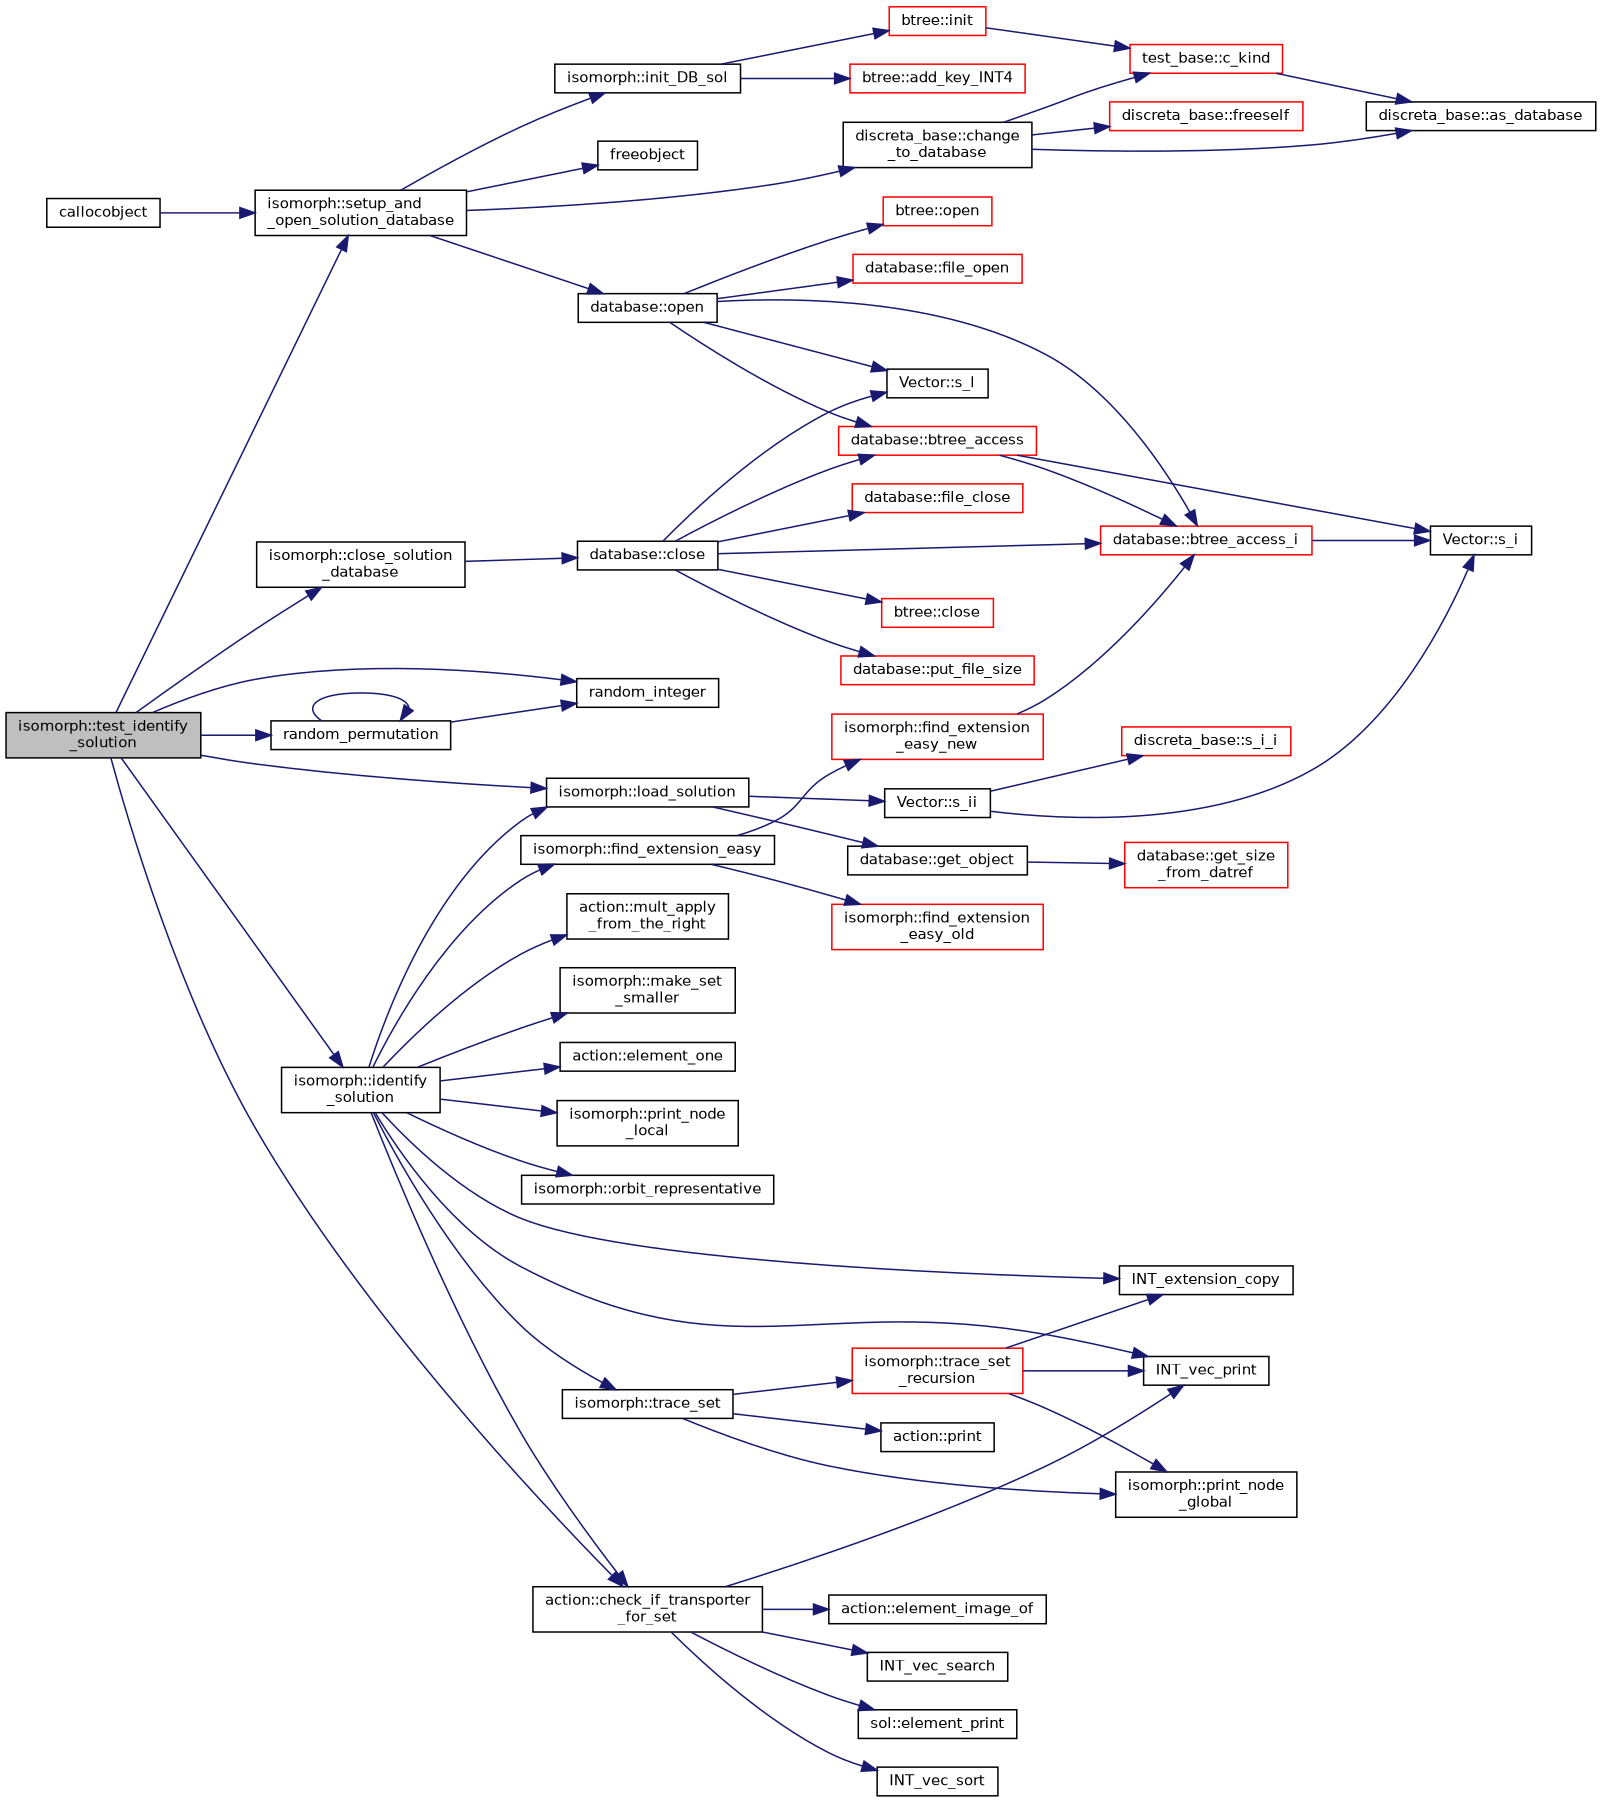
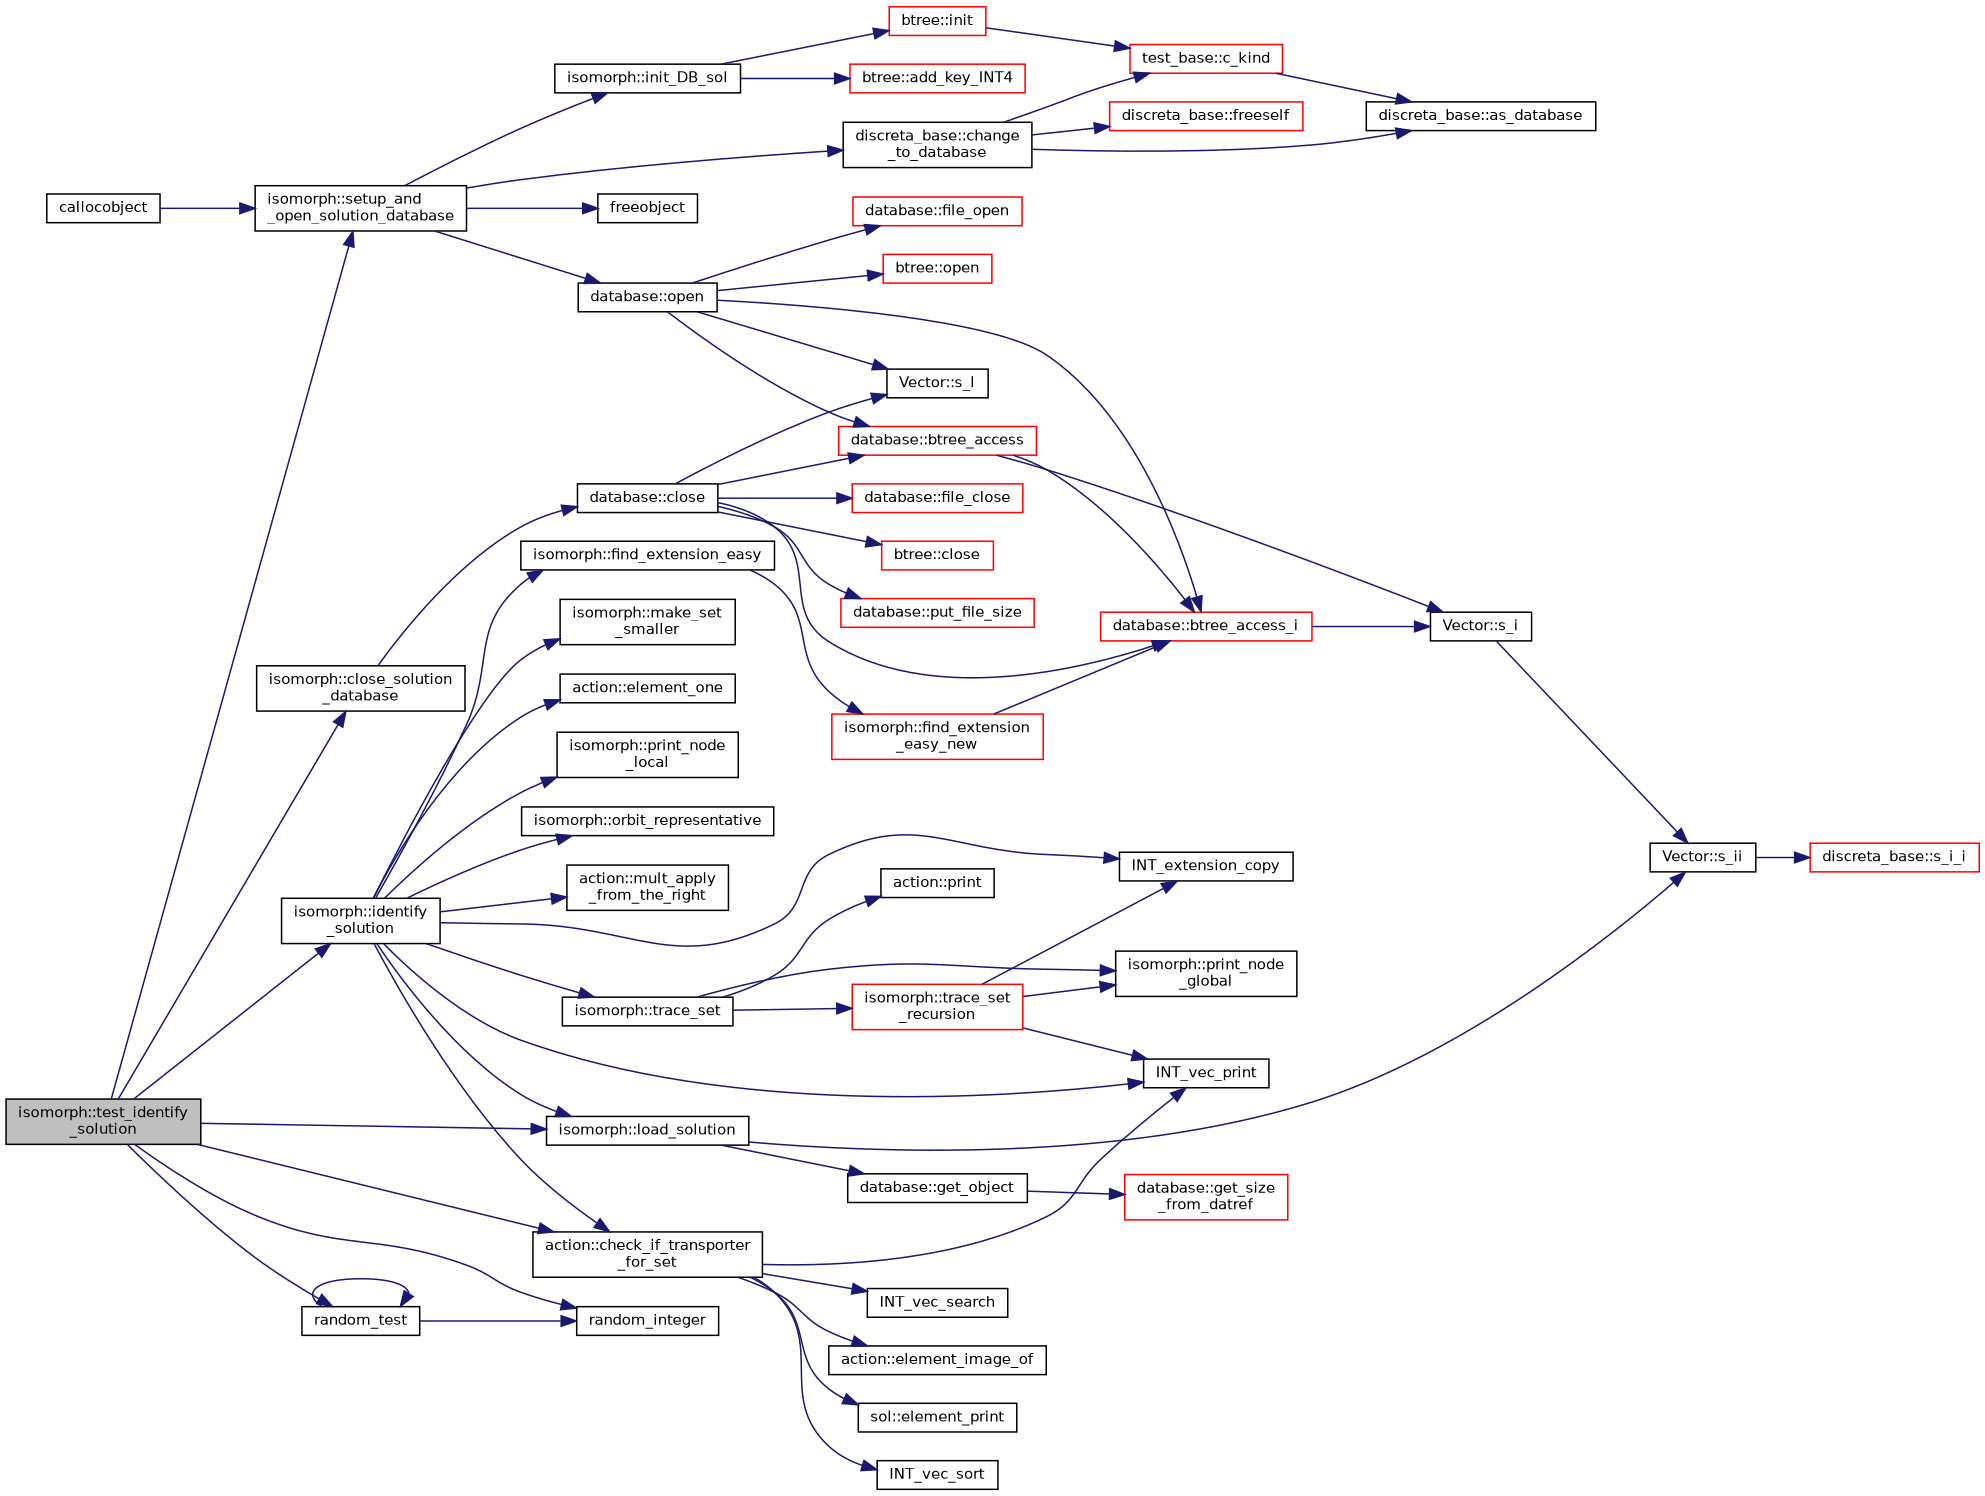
node "random_permutation": label "random_permutation" -> "random_test"
edge "Vector::s_ii" -> "Vector::s_i": reversed
node "isomorph::find_extension _easy_old": removed
